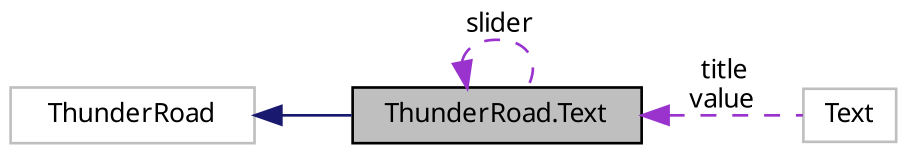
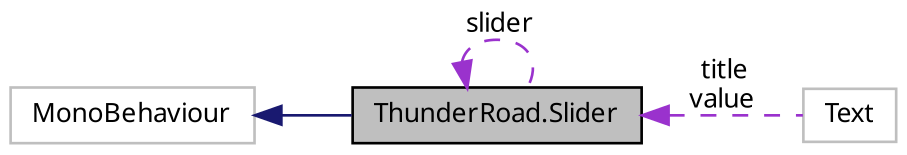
node "ThunderRoad": label "ThunderRoad" -> "MonoBehaviour"
node "ThunderRoad.Text": label "ThunderRoad.Text" -> "ThunderRoad.Slider"
